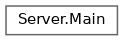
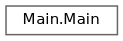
node "Server.Main": label "Server.Main" -> "Main.Main"
